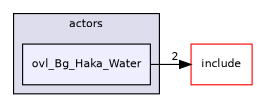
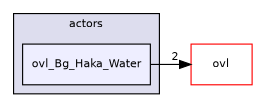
node "include": label "include" -> "ovl"
